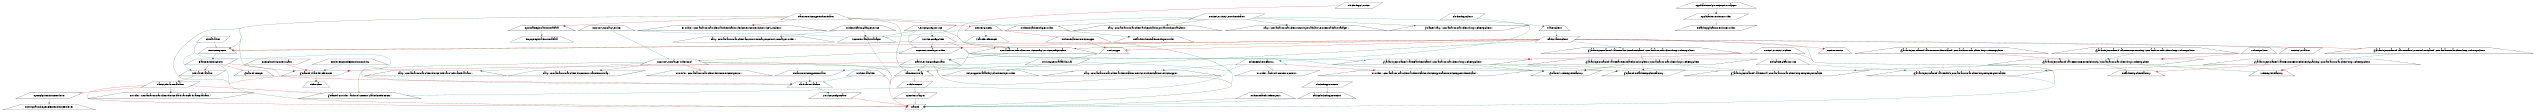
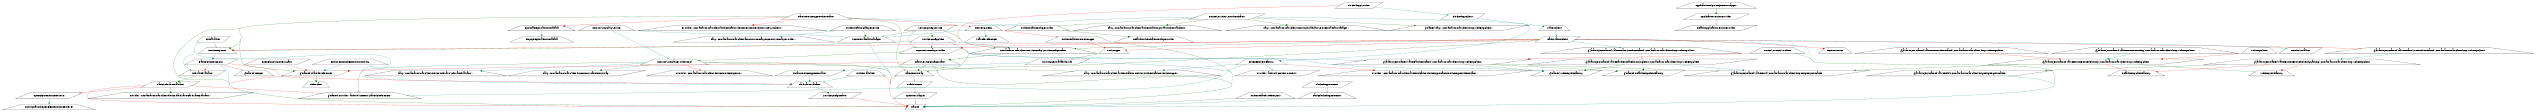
edge "BlockedAppService" -> "BlockedAppClient": added
node "DiskCacheCleanService": removed
node "MASLoggerAvailabilitySdk$IdentityProvider": removed
